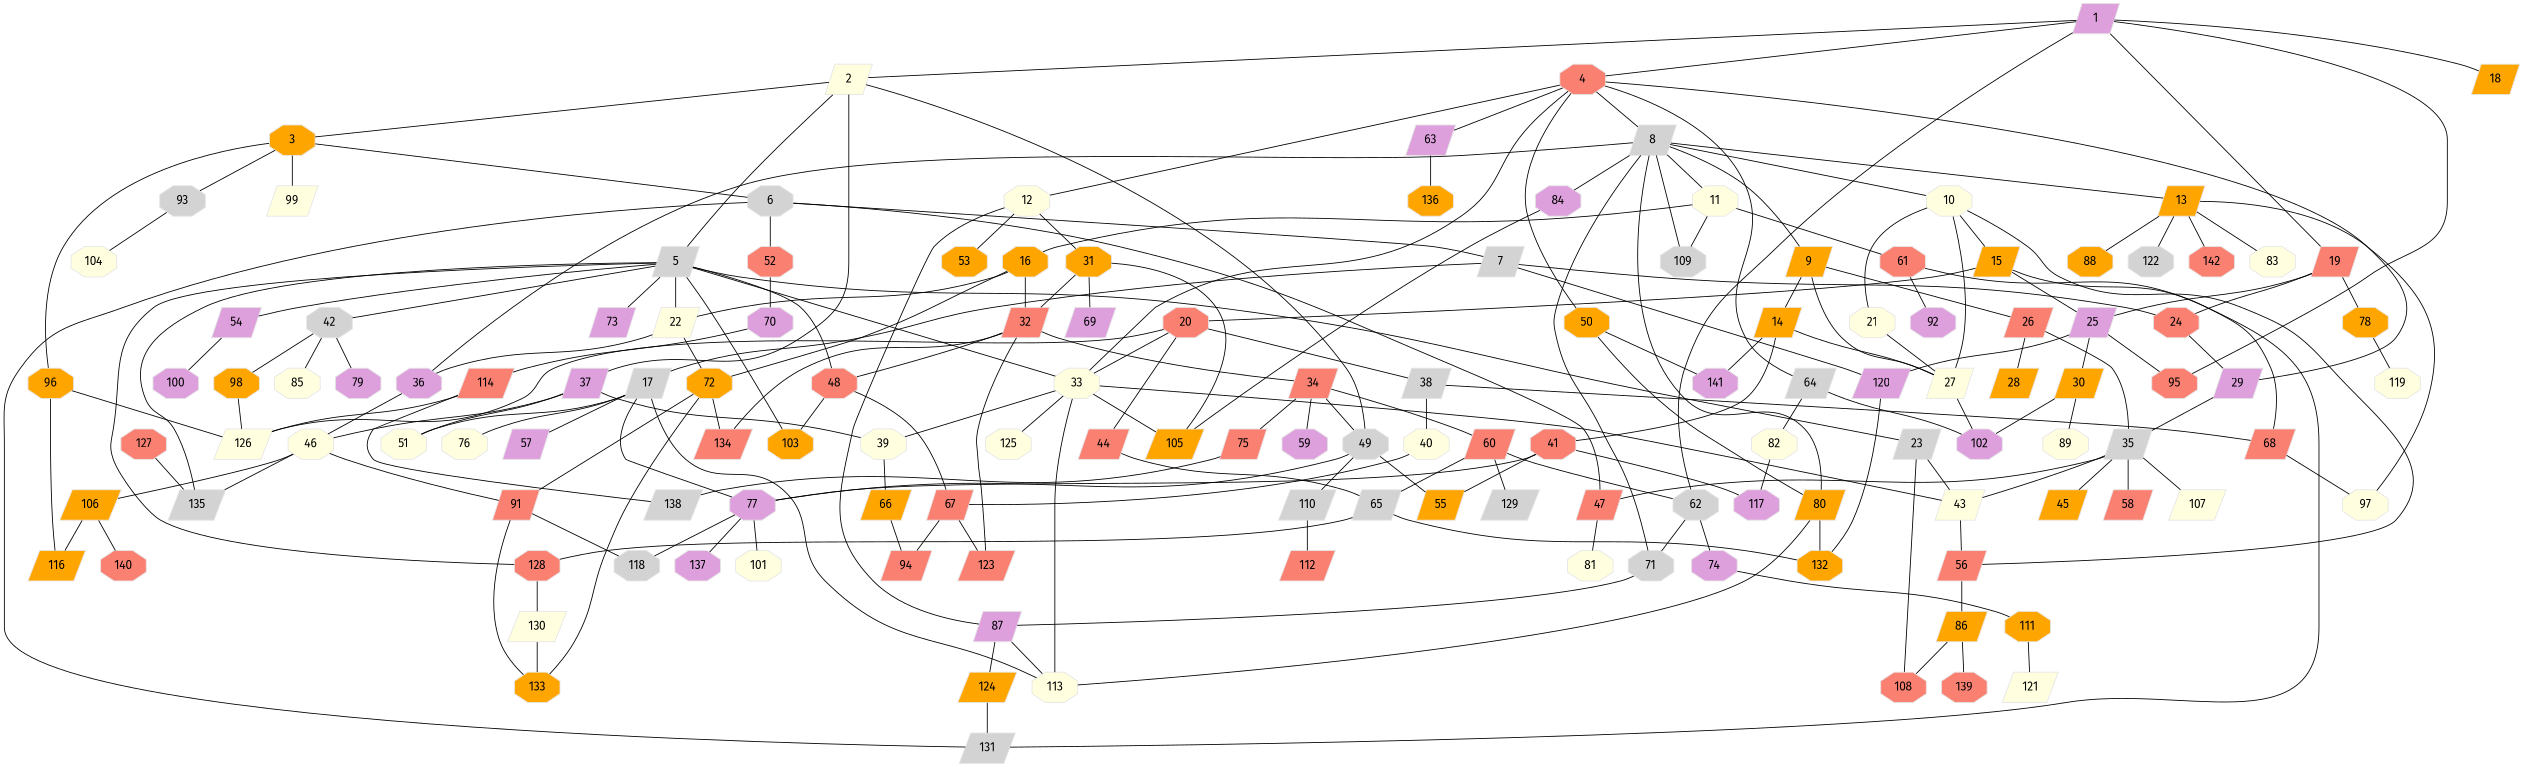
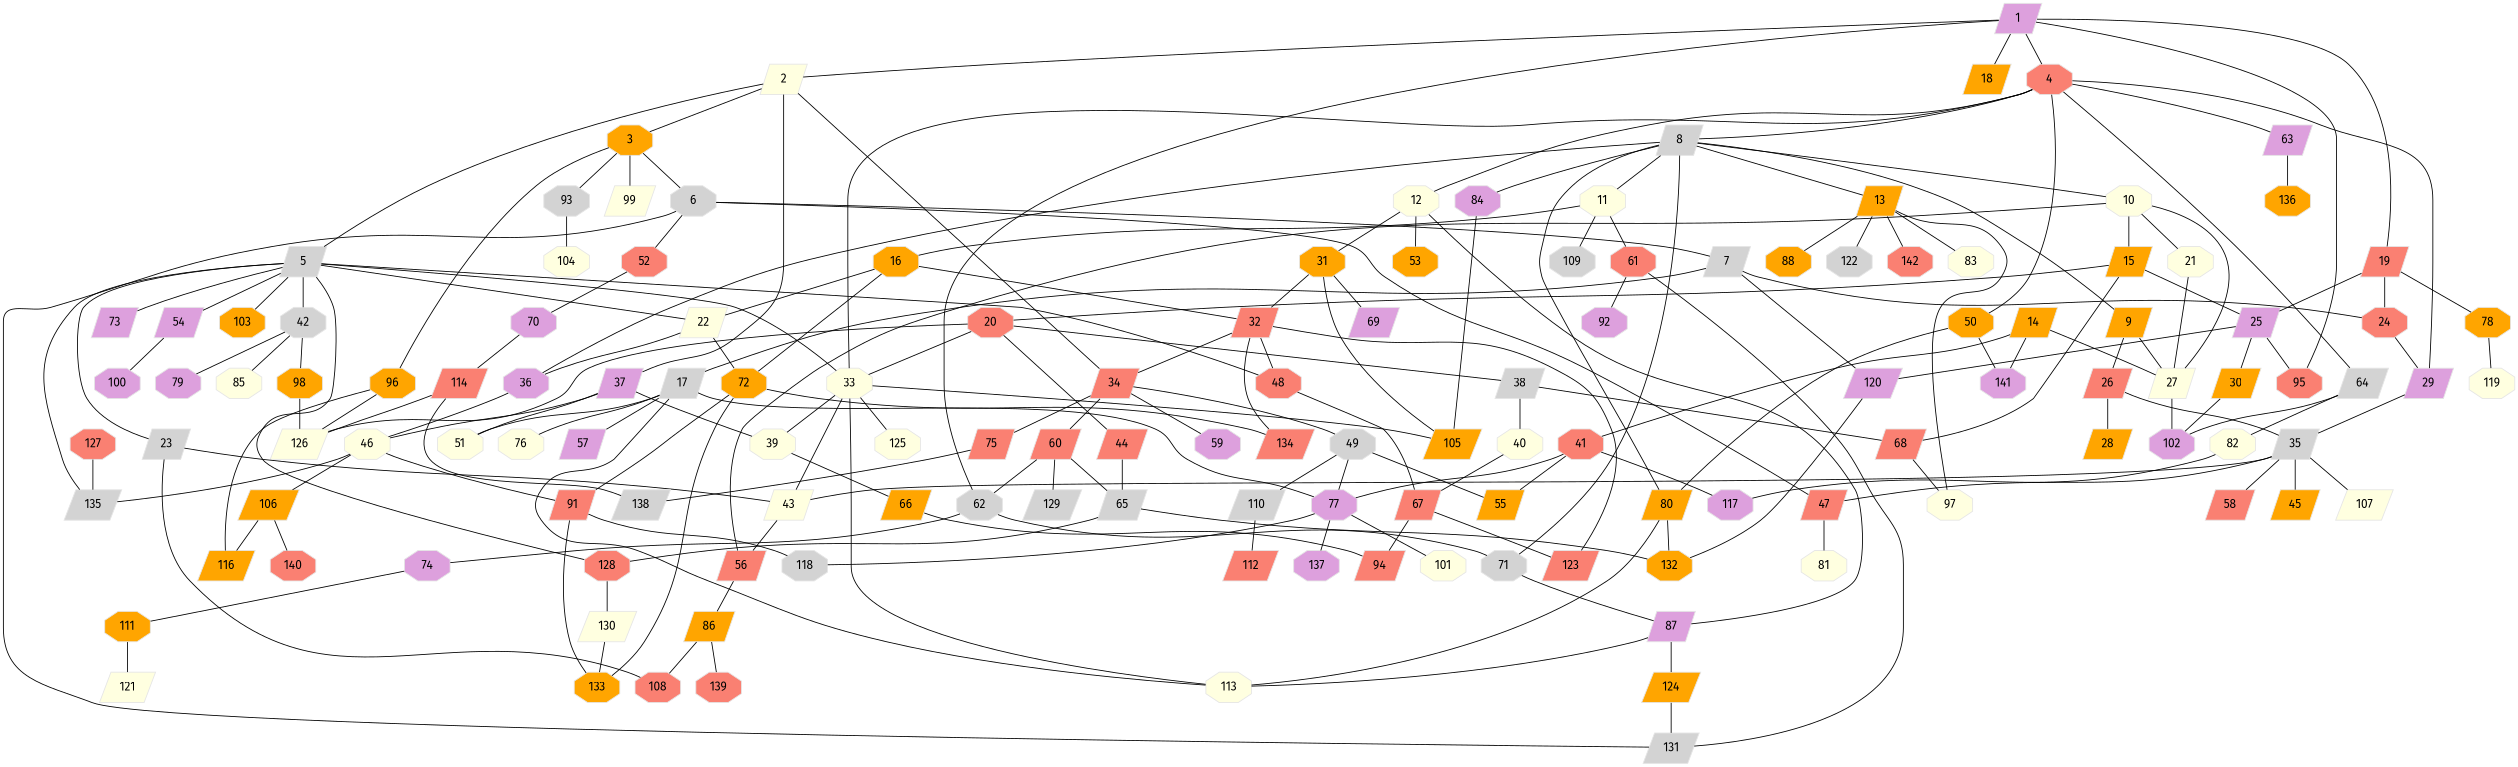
edge "8" -- "109": removed
edge "2" -- "49": now "2" -- "34"
edge "9" -- "14": removed
edge "48" -- "103": removed
node "89": removed
